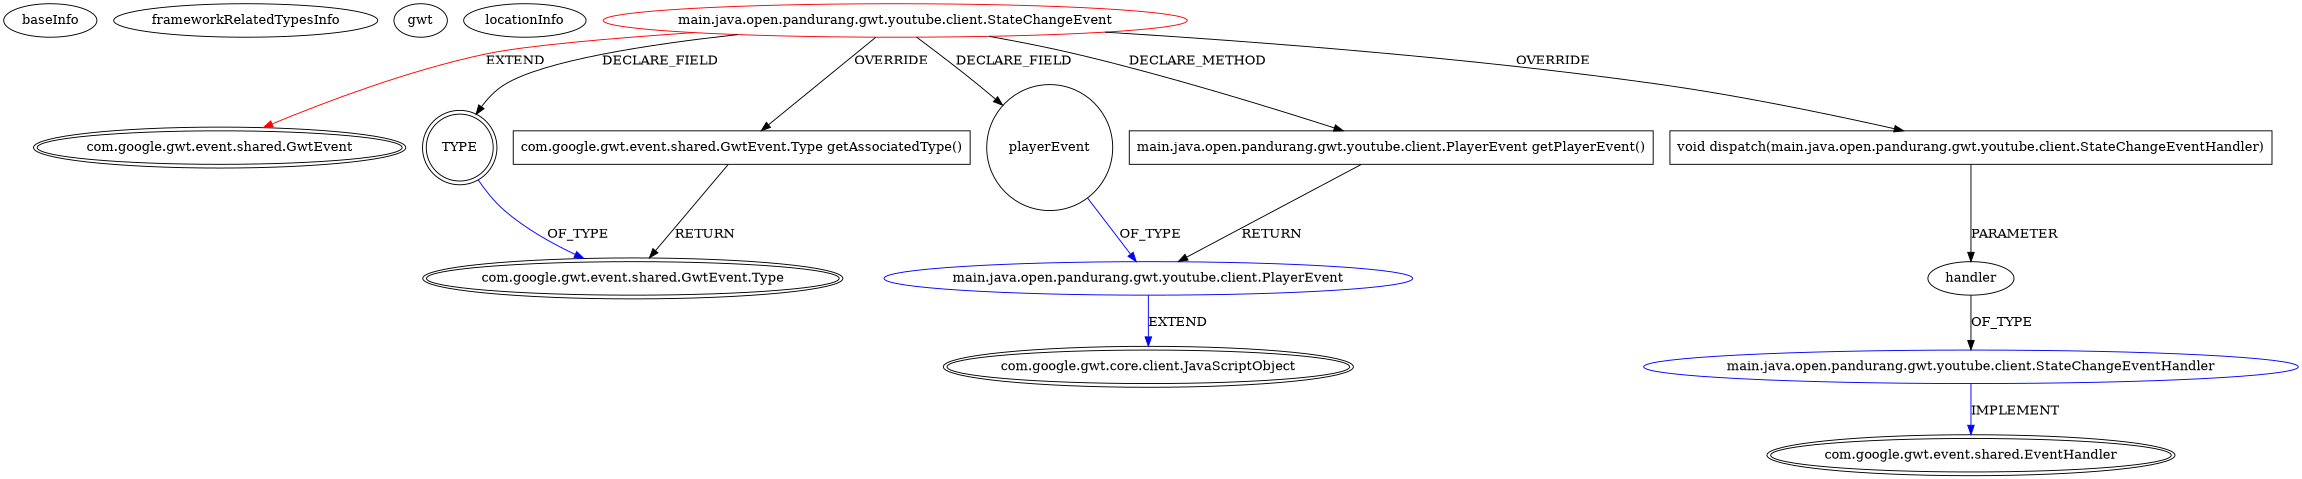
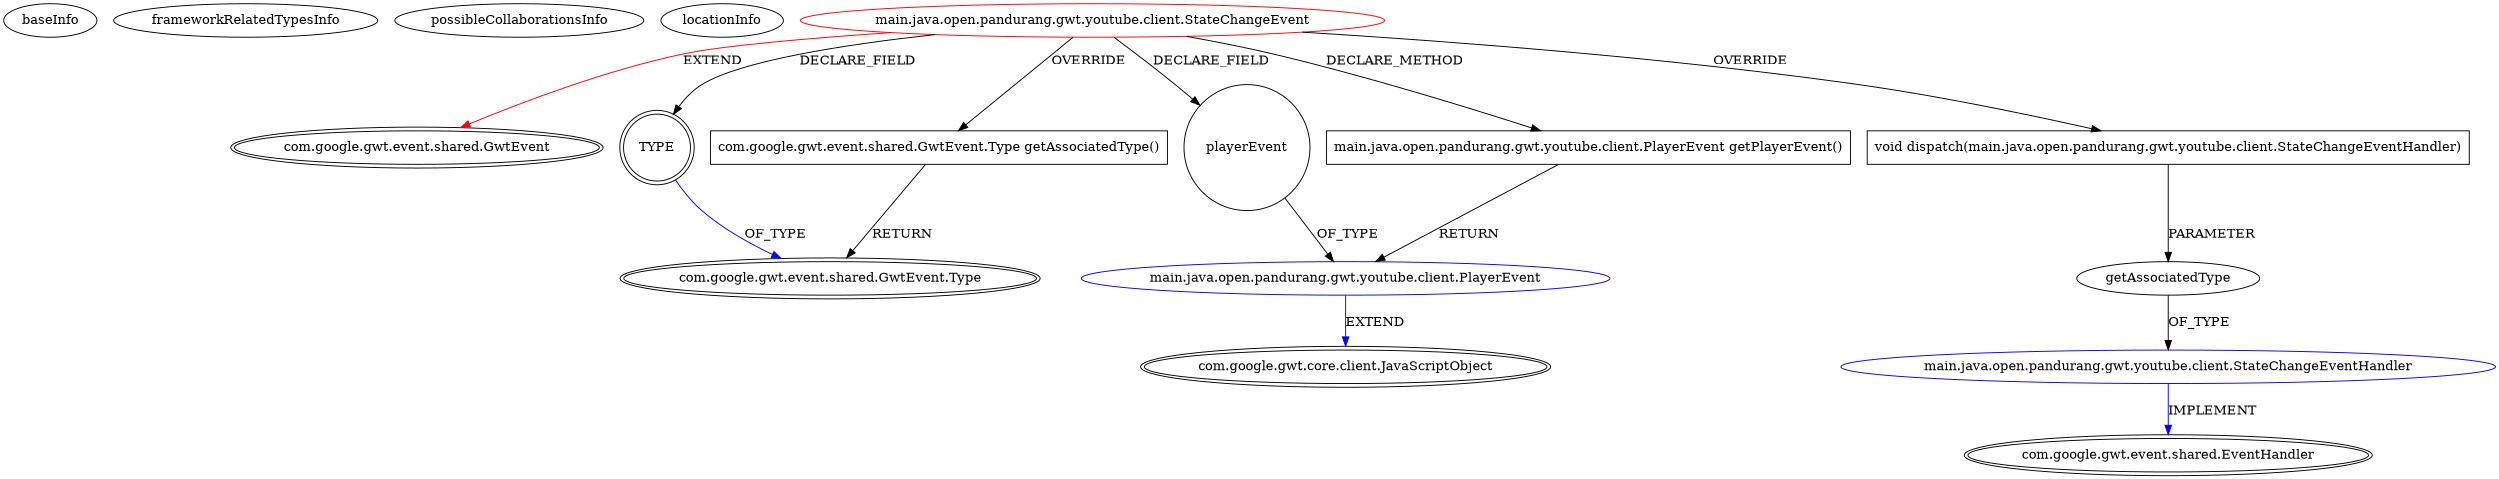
node "gwt": label "gwt" -> "possibleCollaborationsInfo"
edge "playerEvent" -> "main.java.open.pandurang.gwt.youtube.client.PlayerEvent": color blue -> black
node "handler": label "handler" -> "getAssociatedType"
